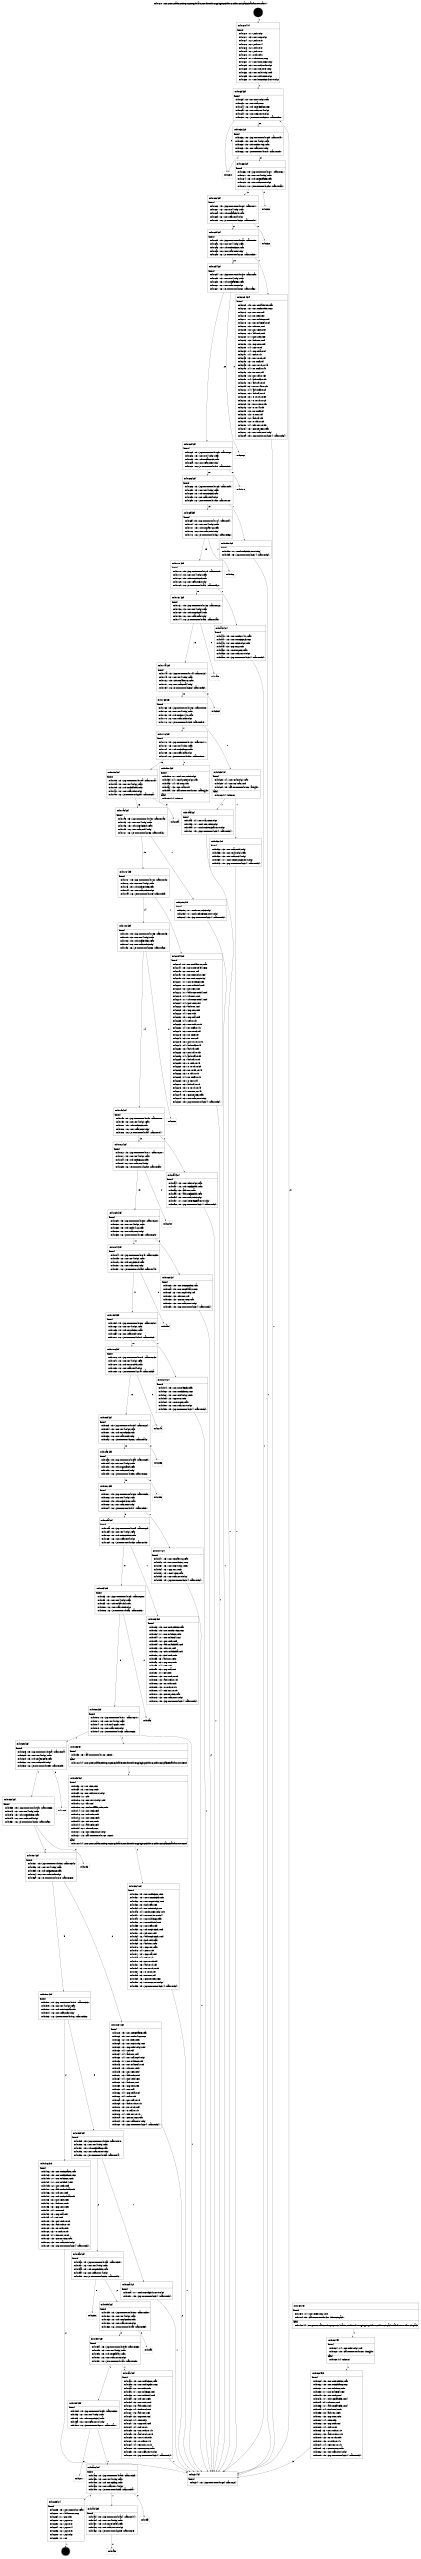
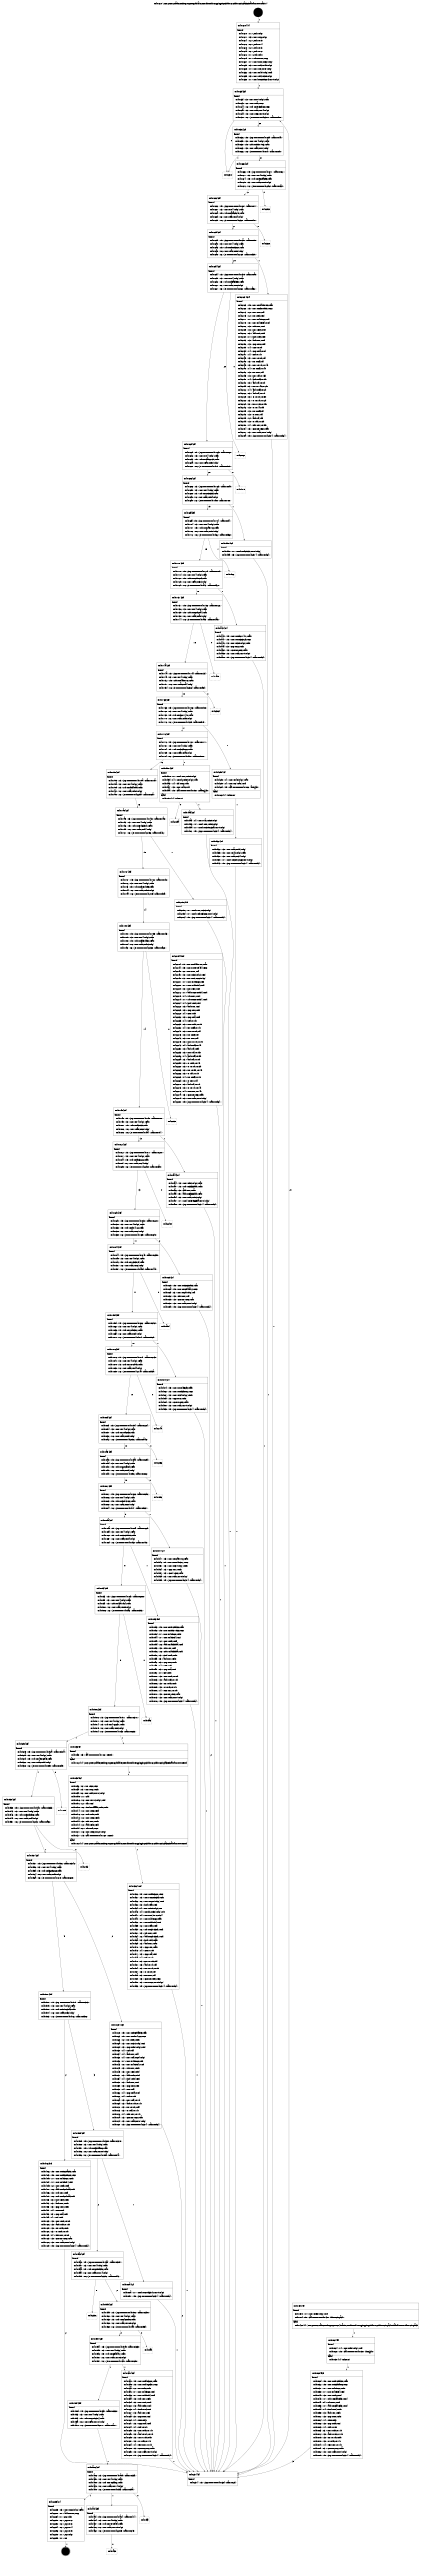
edge "0x401b25 [13]" -> "0x401baf [23]": now "0x401b98 [23]" -> "0x401baf [23]"
edge "0x401795 [25]" -> "0x40229a": now "0x401b98 [23]" -> "0x40229a"
edge "0x4017c7 [25]" -> "0x4021ef [150]": removed, label "1"
edge "0x40190c [25]" -> "0x402374 [5]": now "0x401dc3 [88]" -> "0x402374 [5]"
node "0x402017": removed
